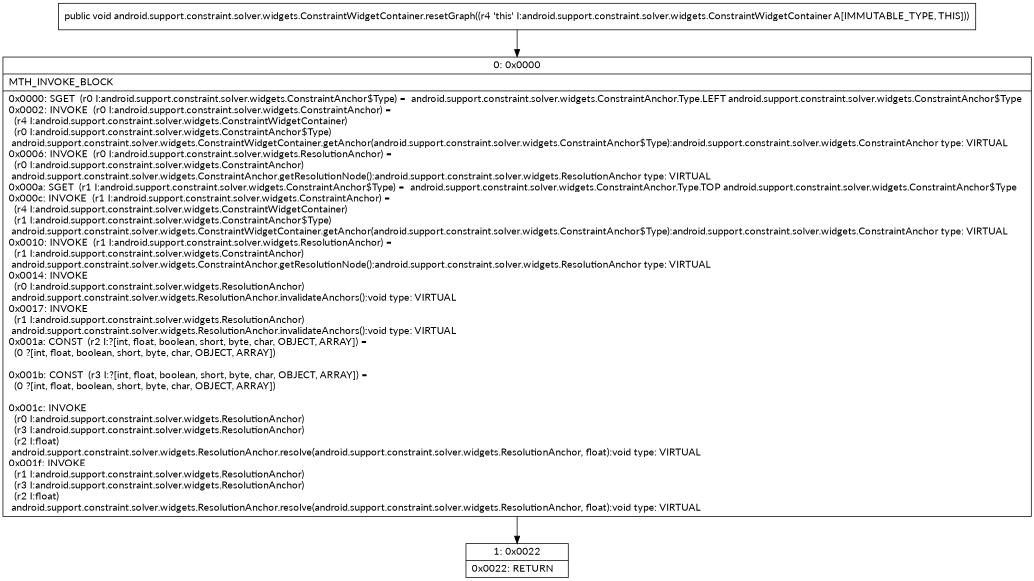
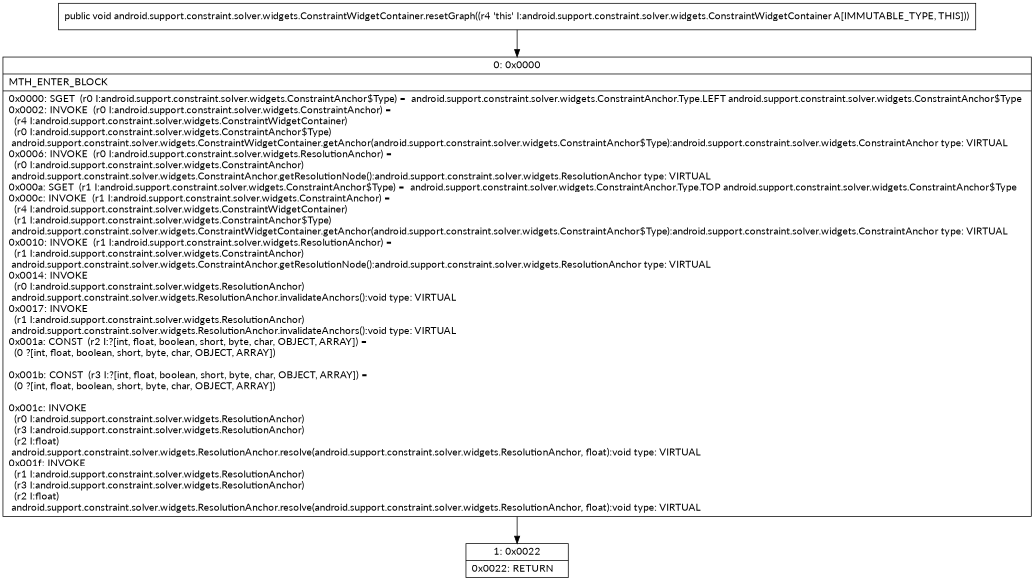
node "0: 0x0000": text "MTH_INVOKE_BLOCK" -> "MTH_ENTER_BLOCK"
